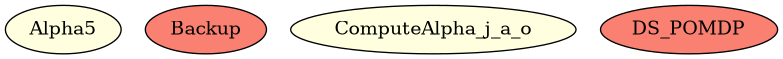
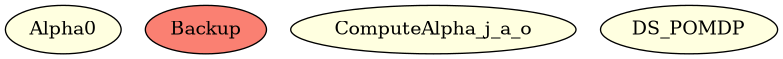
node "Alpha5": label "Alpha5" -> "Alpha0"
node "DS_POMDP": fillcolor salmon -> lightyellow
